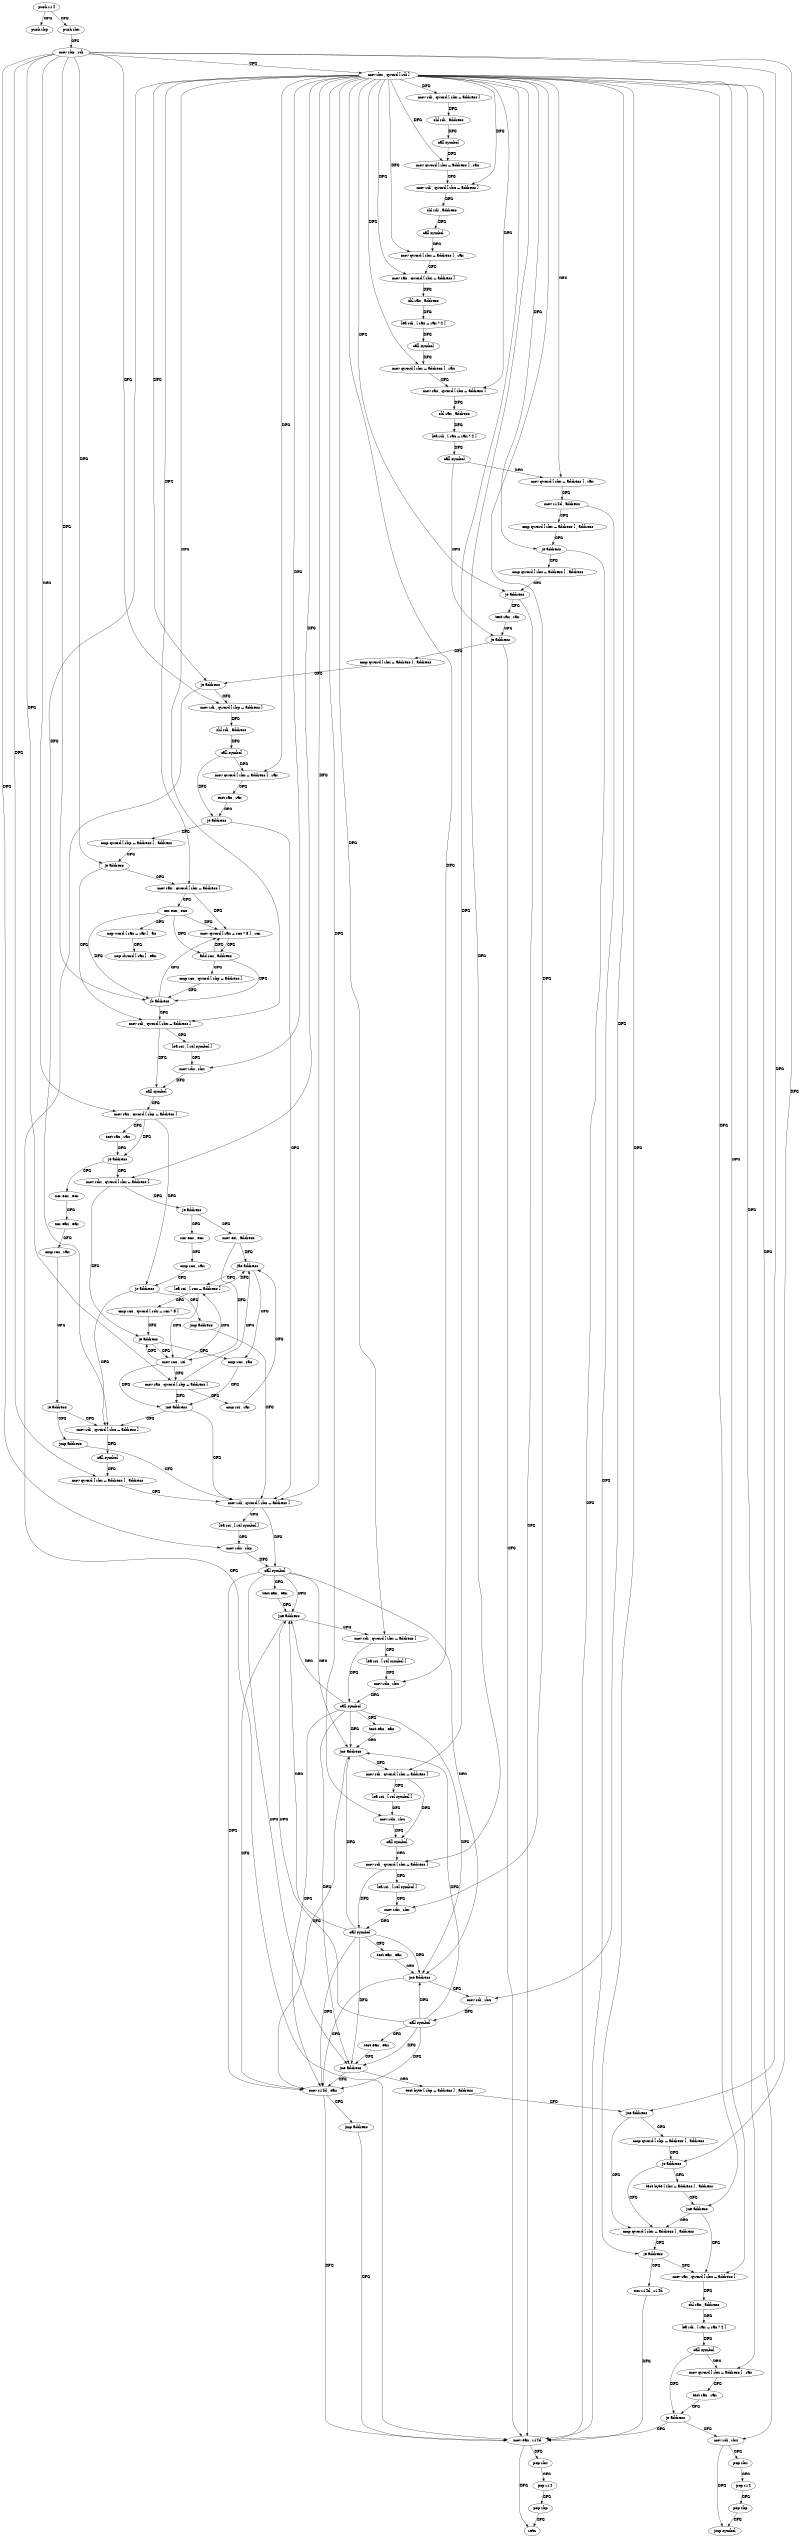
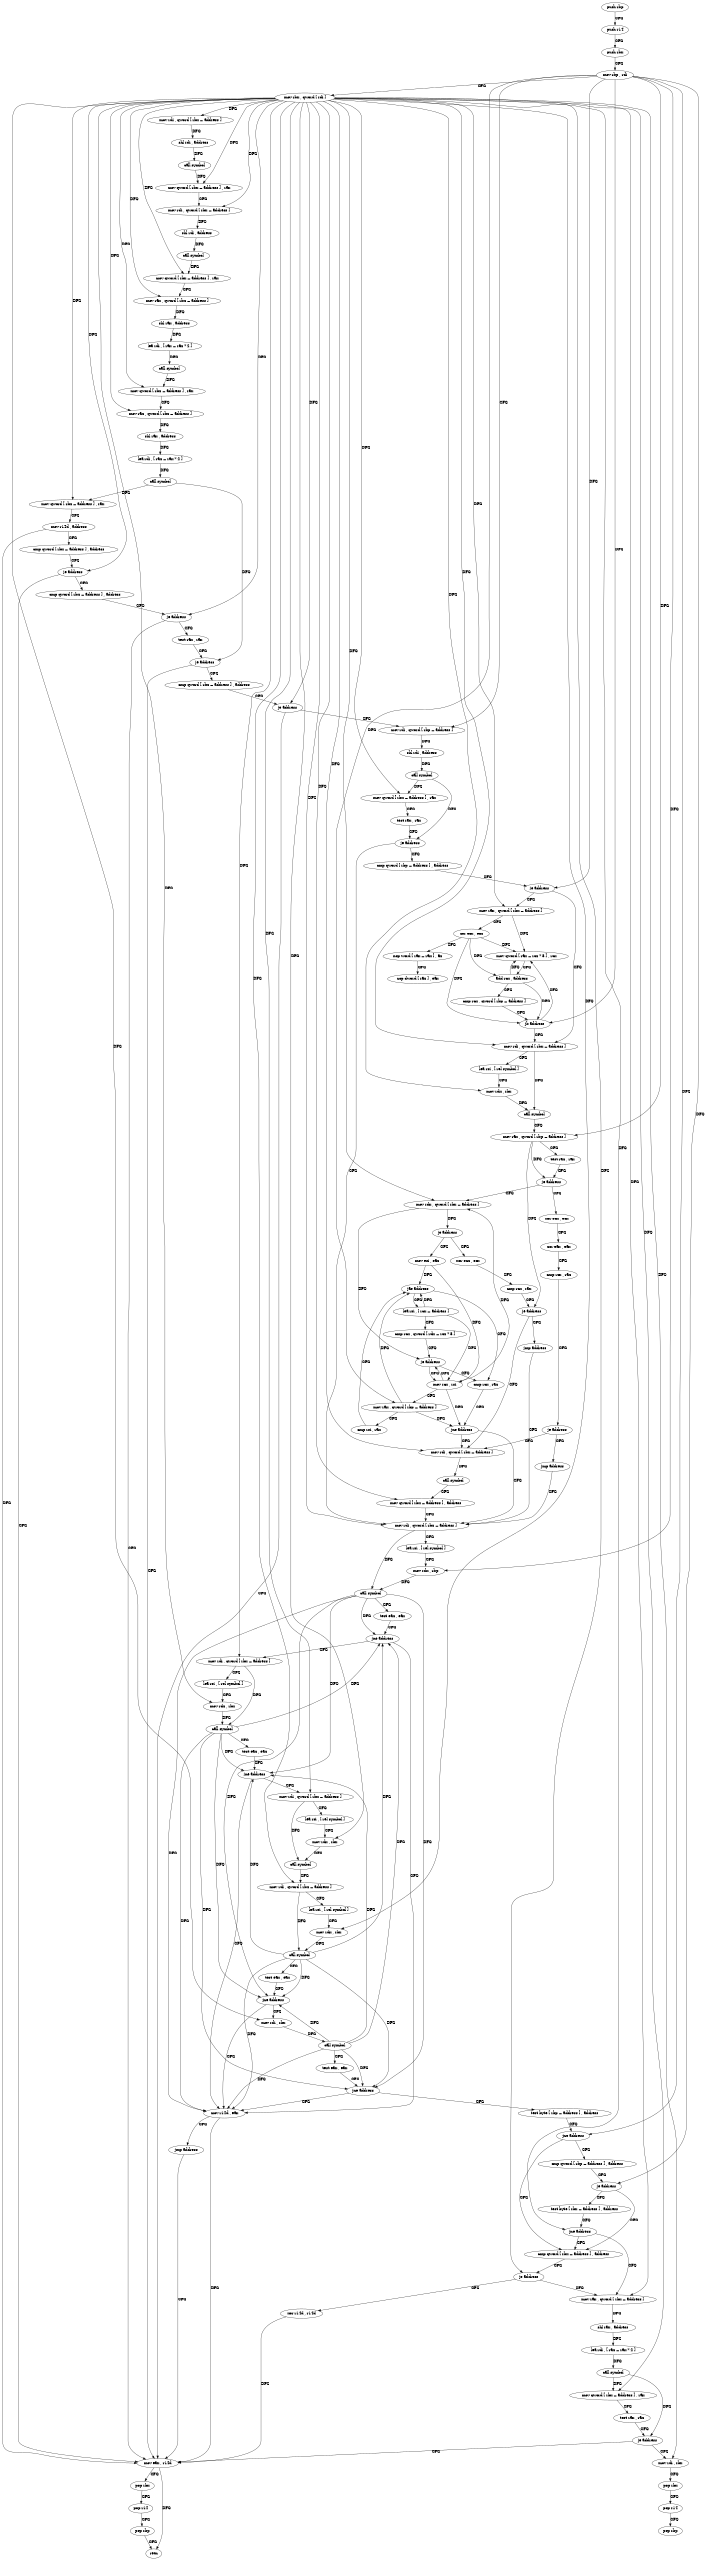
edge "push r14" -> "push rbp": reversed
edge "mov rbp , rdi" -> "mov qword [ rbx + address ] , address": now "mov rbx , qword [ rdi ]" -> "mov qword [ rbx + address ] , address"
node "mov esi , address": label "mov esi , address" -> "mov esi , eax"
edge "mov rcx , rsi" -> "lea rsi , [ rcx + address ]": now "mov rcx , rsi" -> "mov rdx , qword [ rbx + address ]"
node "jmp symbol": removed
